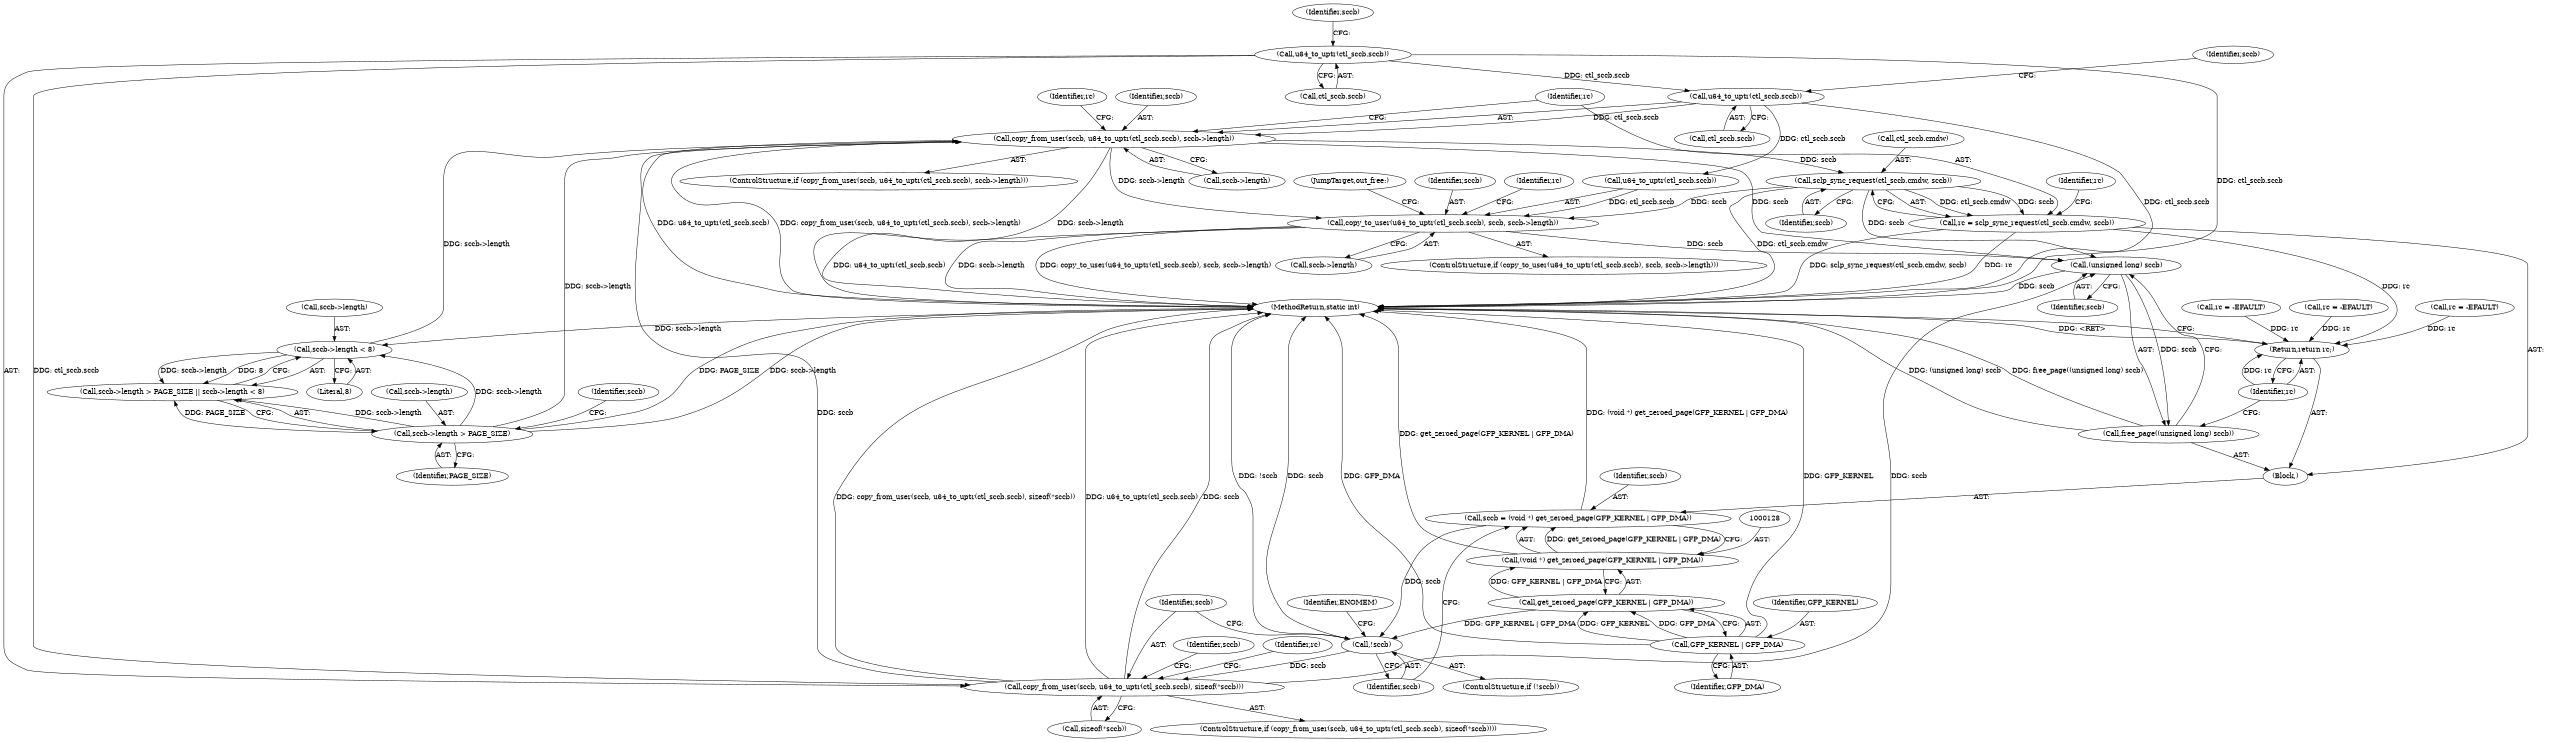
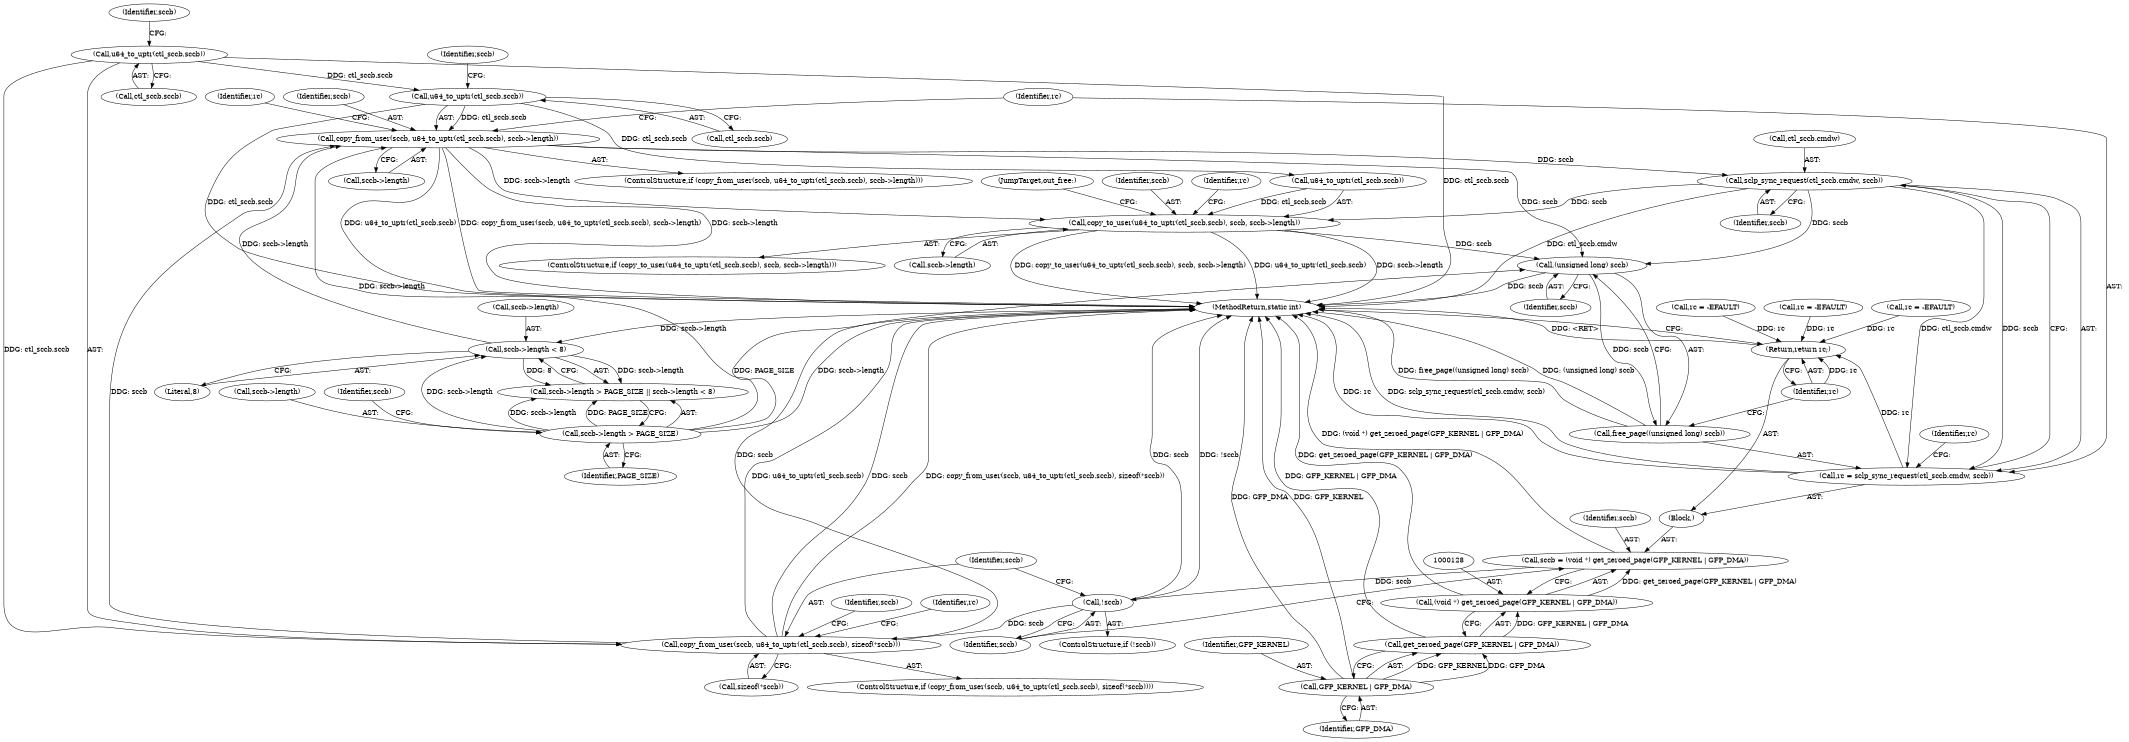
edge "(Call,free_page((unsigned long) sccb))" -> "(Block,)": now "(Call,free_page((unsigned long) sccb))" -> "(Call,rc = sclp_sync_request(ctl_sccb.cmdw, sccb))"
node "(Identifier,ENOMEM)": removed
edge "(Call,get_zeroed_page(GFP_KERNEL | GFP_DMA))" -> "(Call,!sccb)": now "(Call,get_zeroed_page(GFP_KERNEL | GFP_DMA))" -> "(MethodReturn,static int)"
